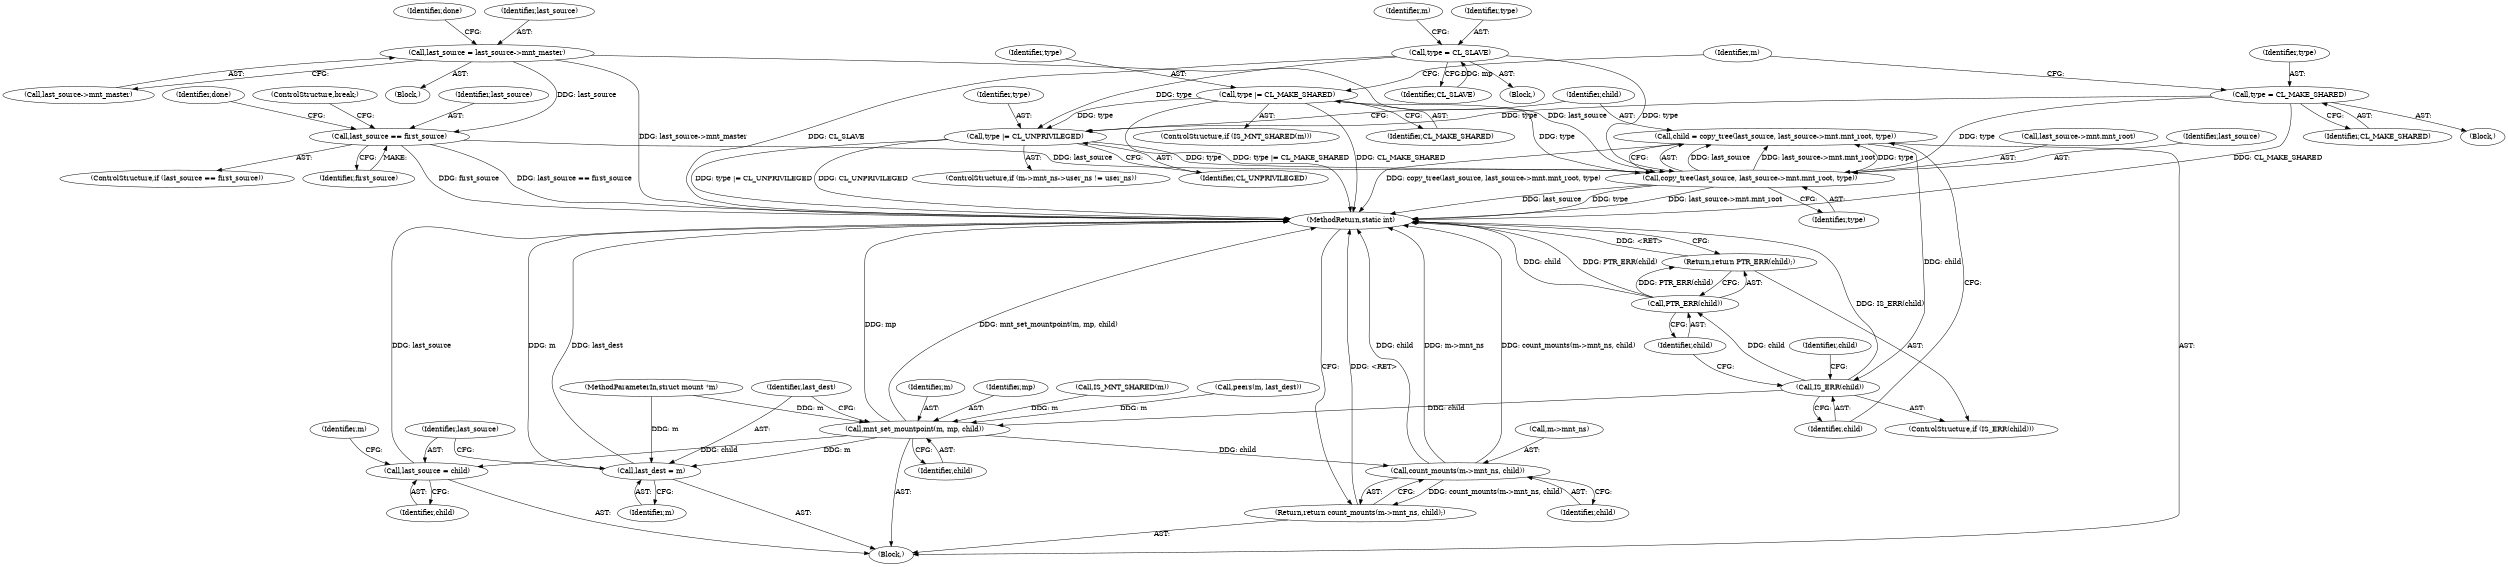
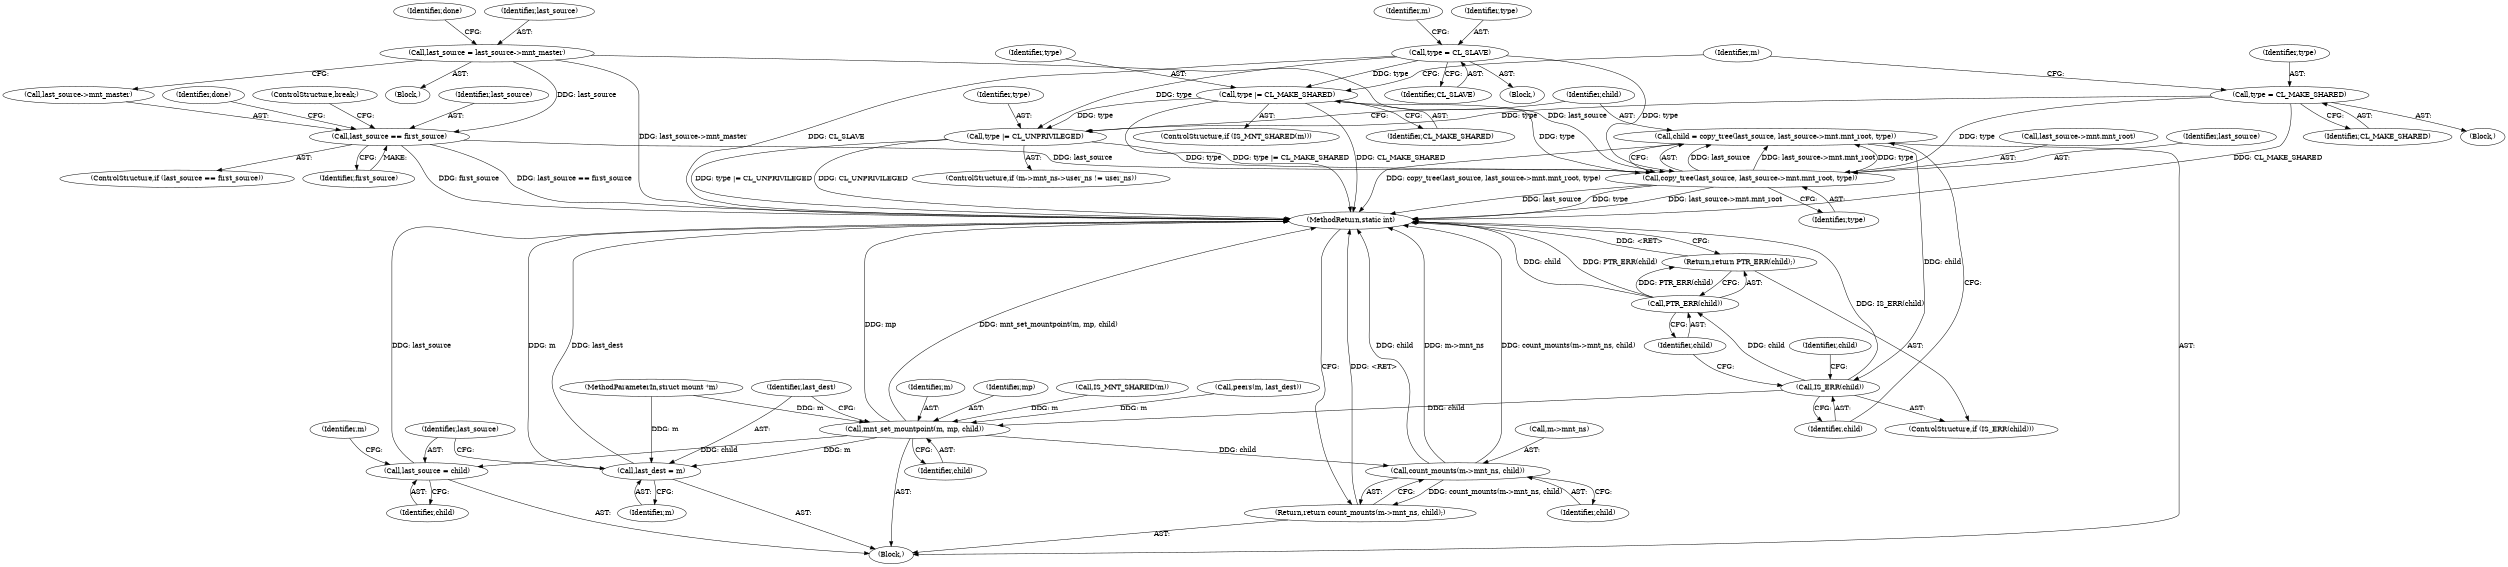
edge "(Call,last_source->mnt_master)" -> "(Call,last_source = last_source->mnt_master)": now "(Call,last_source->mnt_master)" -> "(Call,last_source == first_source)"
edge "(Call,type = CL_SLAVE)" -> "(Call,type |= CL_MAKE_SHARED)": added, label "DDG: type"
edge "(Identifier,CL_SLAVE)" -> "(Call,type = CL_SLAVE)": label "DDG: mp" -> "AST: "
node "(Identifier,CL_UNPRIVILEGED)": removed
